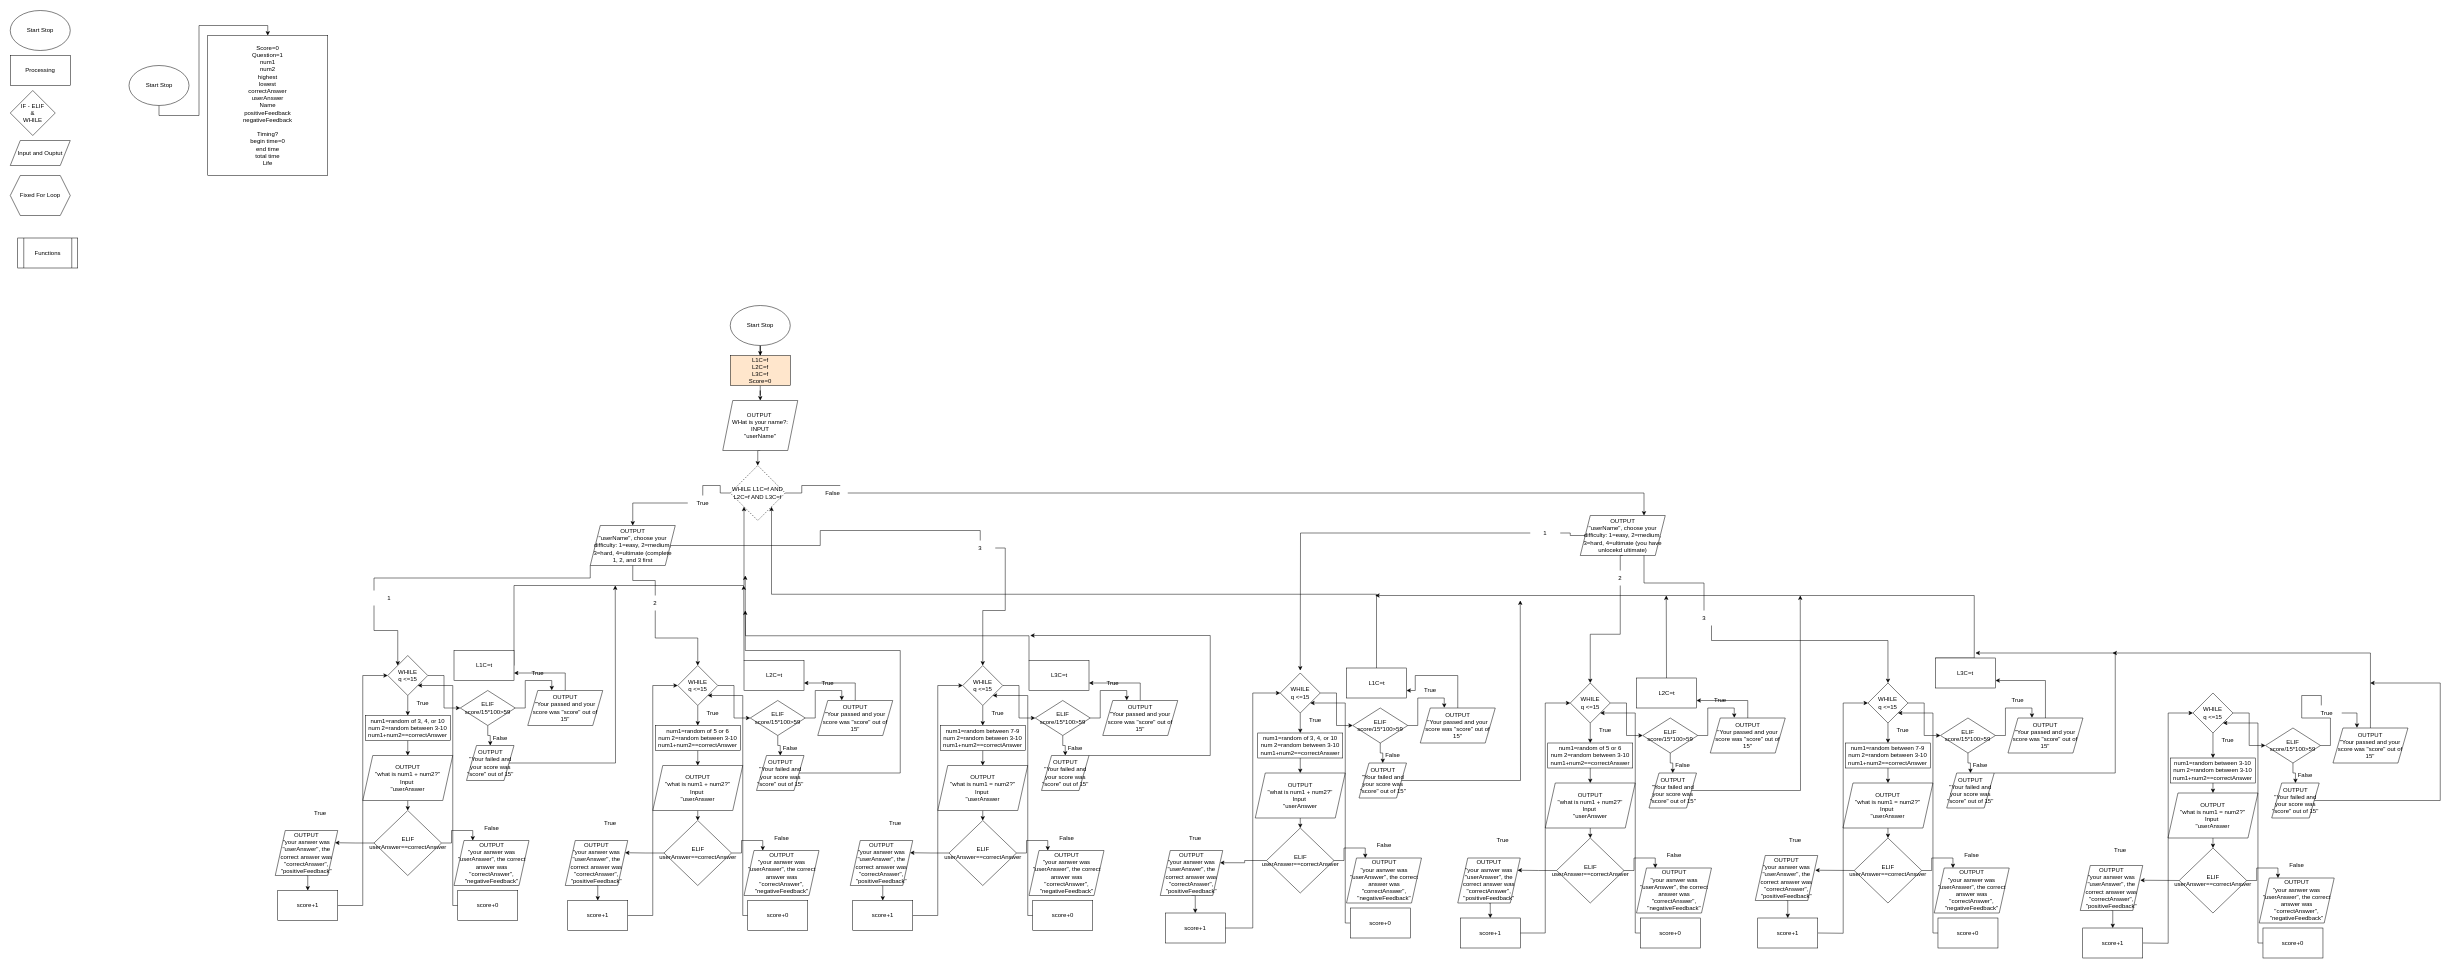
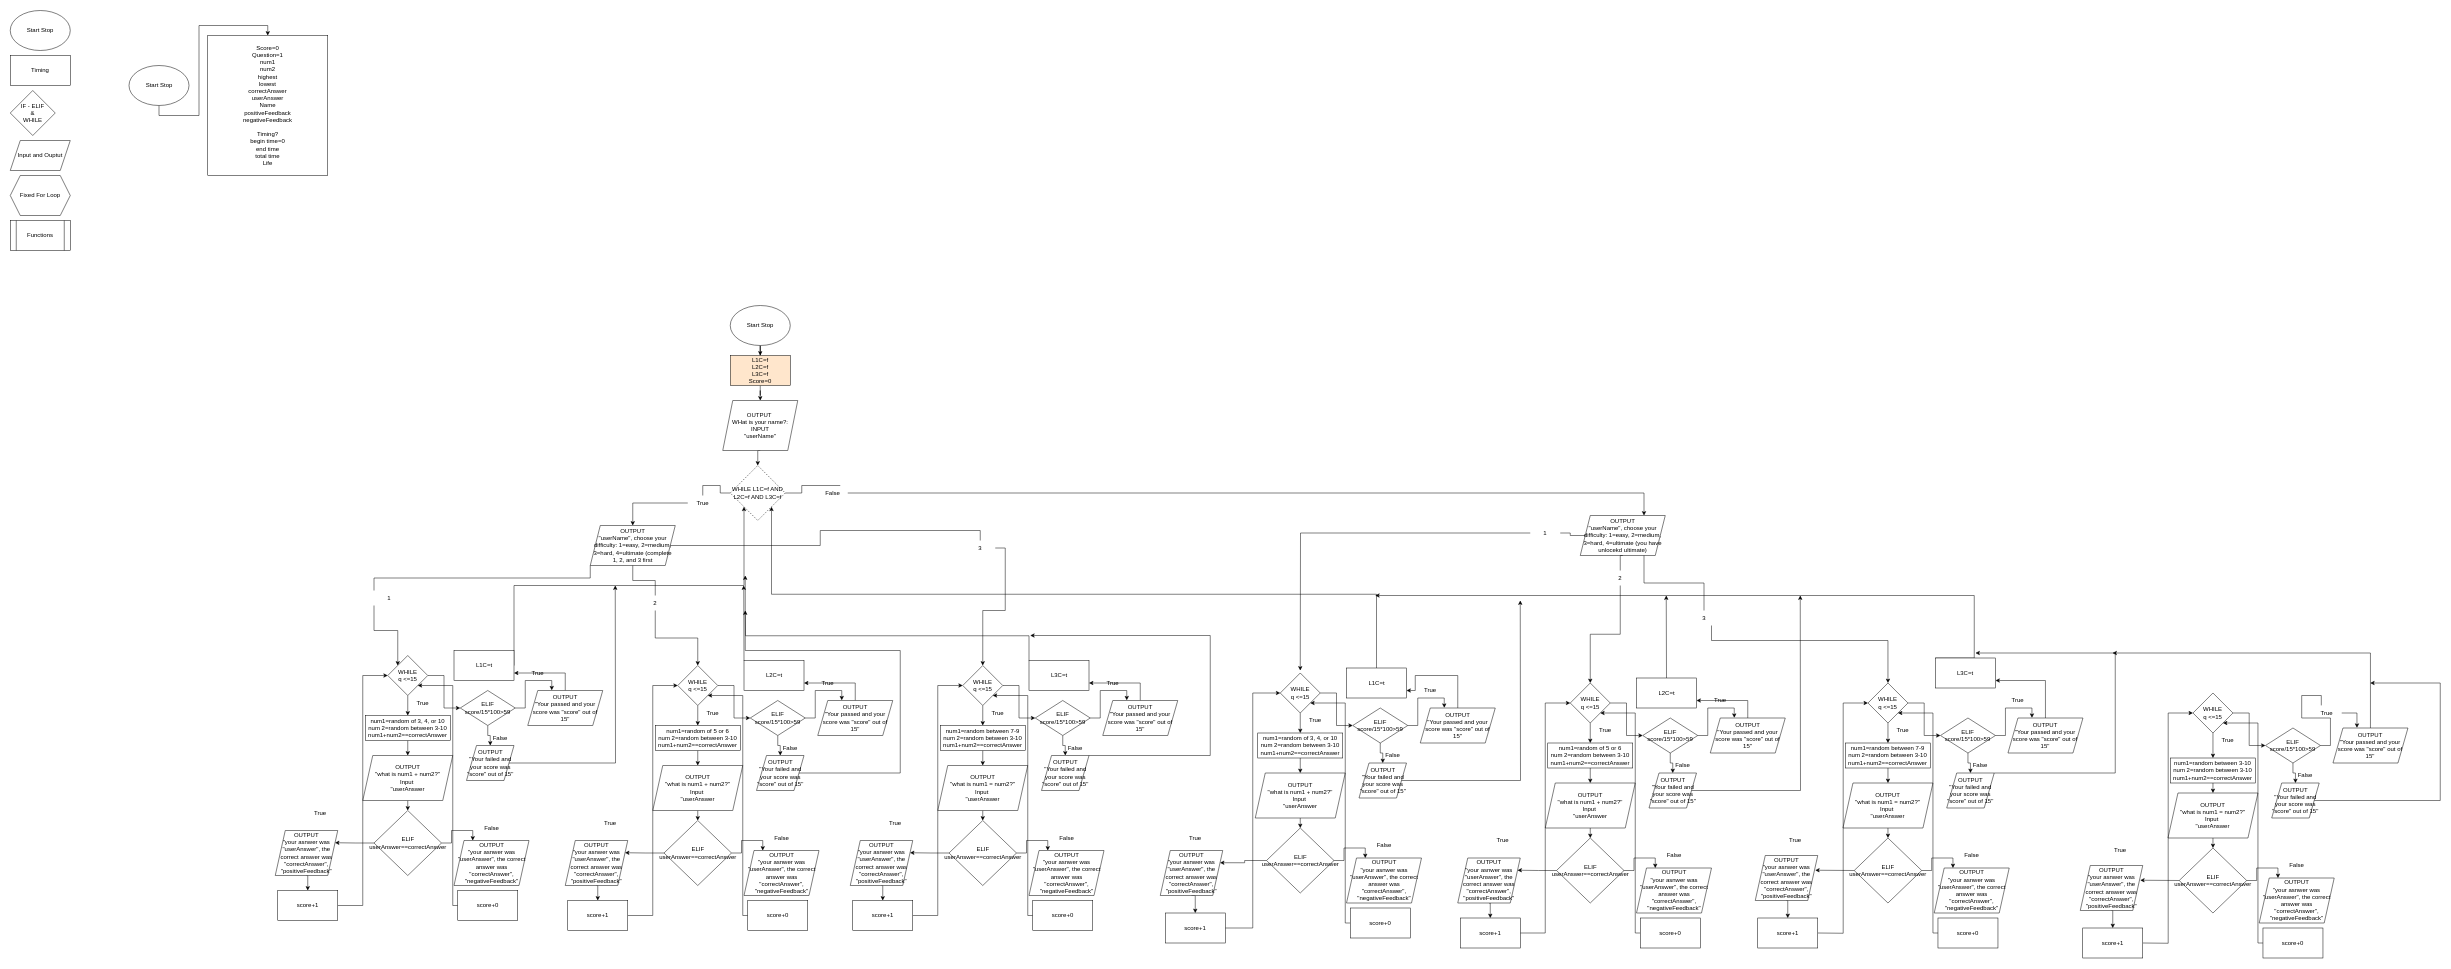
node "Processing": label "Processing" -> "Timing"
node "Input and Ouptut": size 60x25 -> 60x30
node "Functions": moved (48, 253) -> (40, 235)
